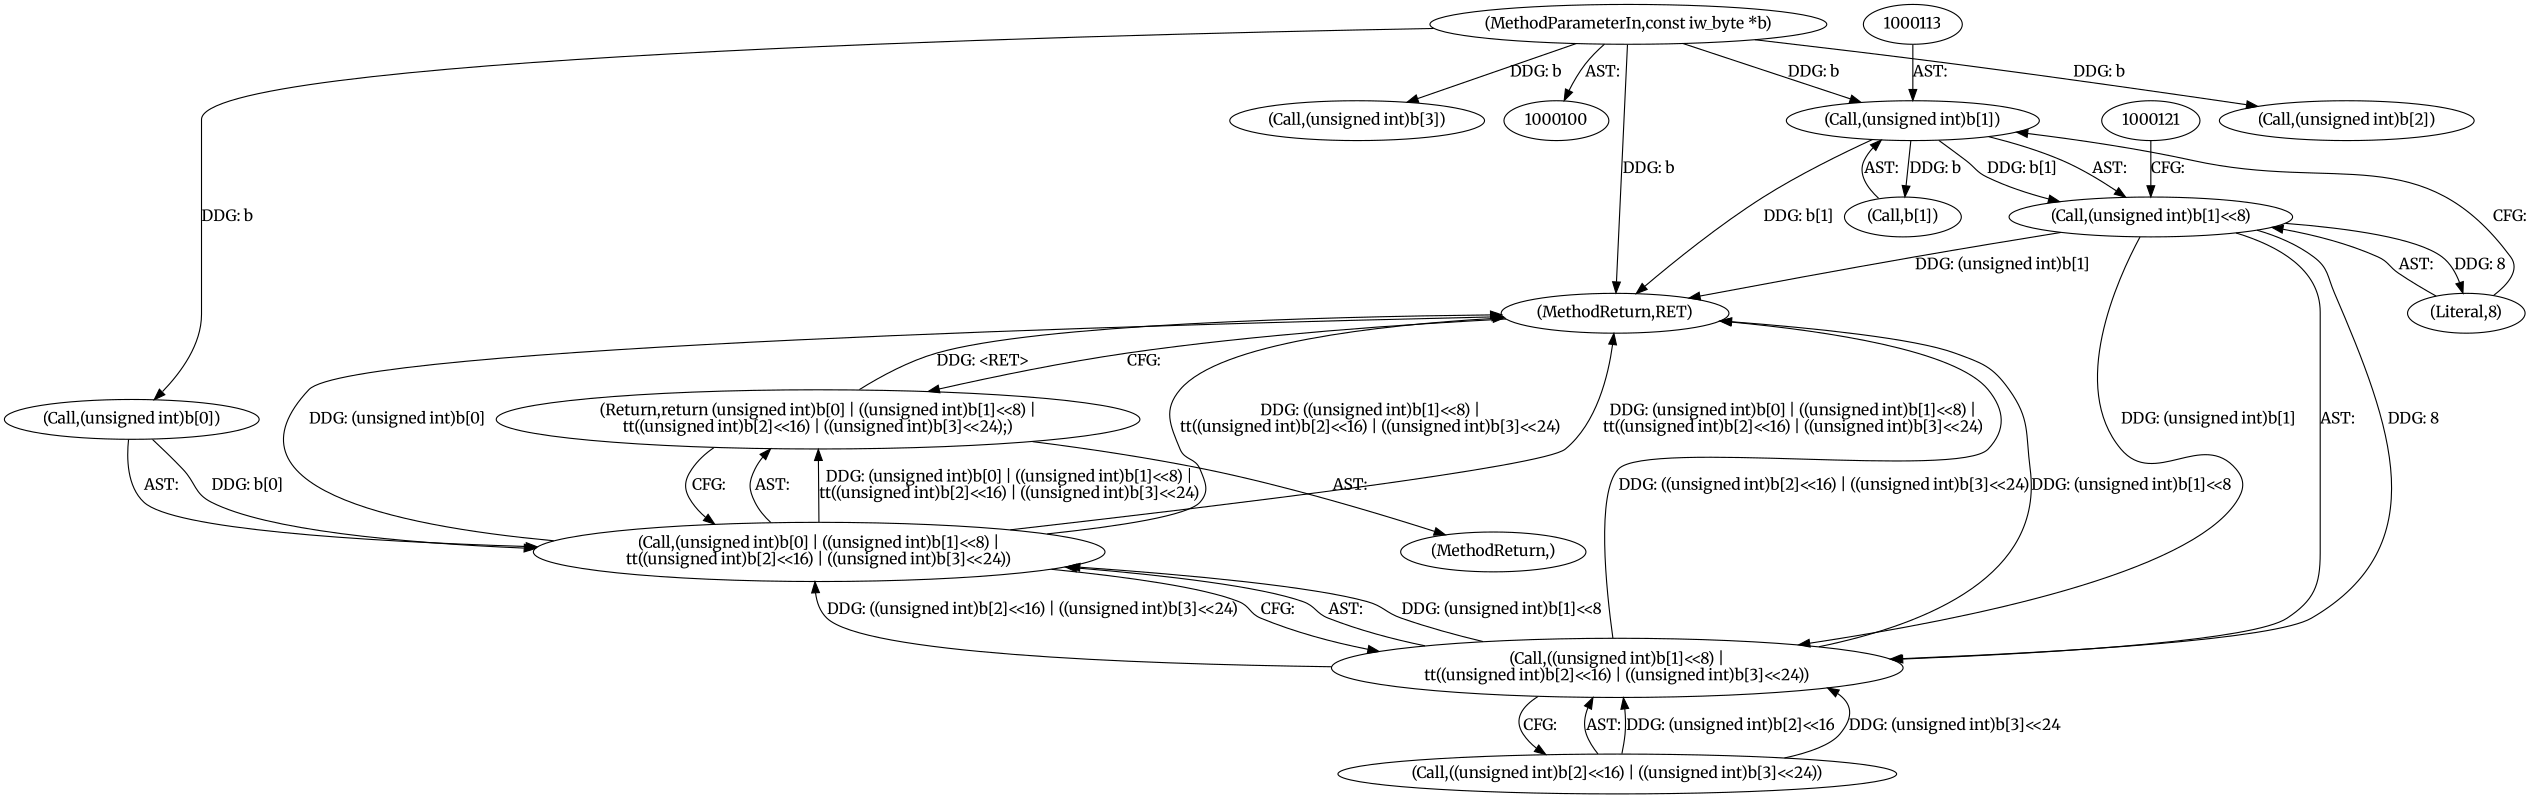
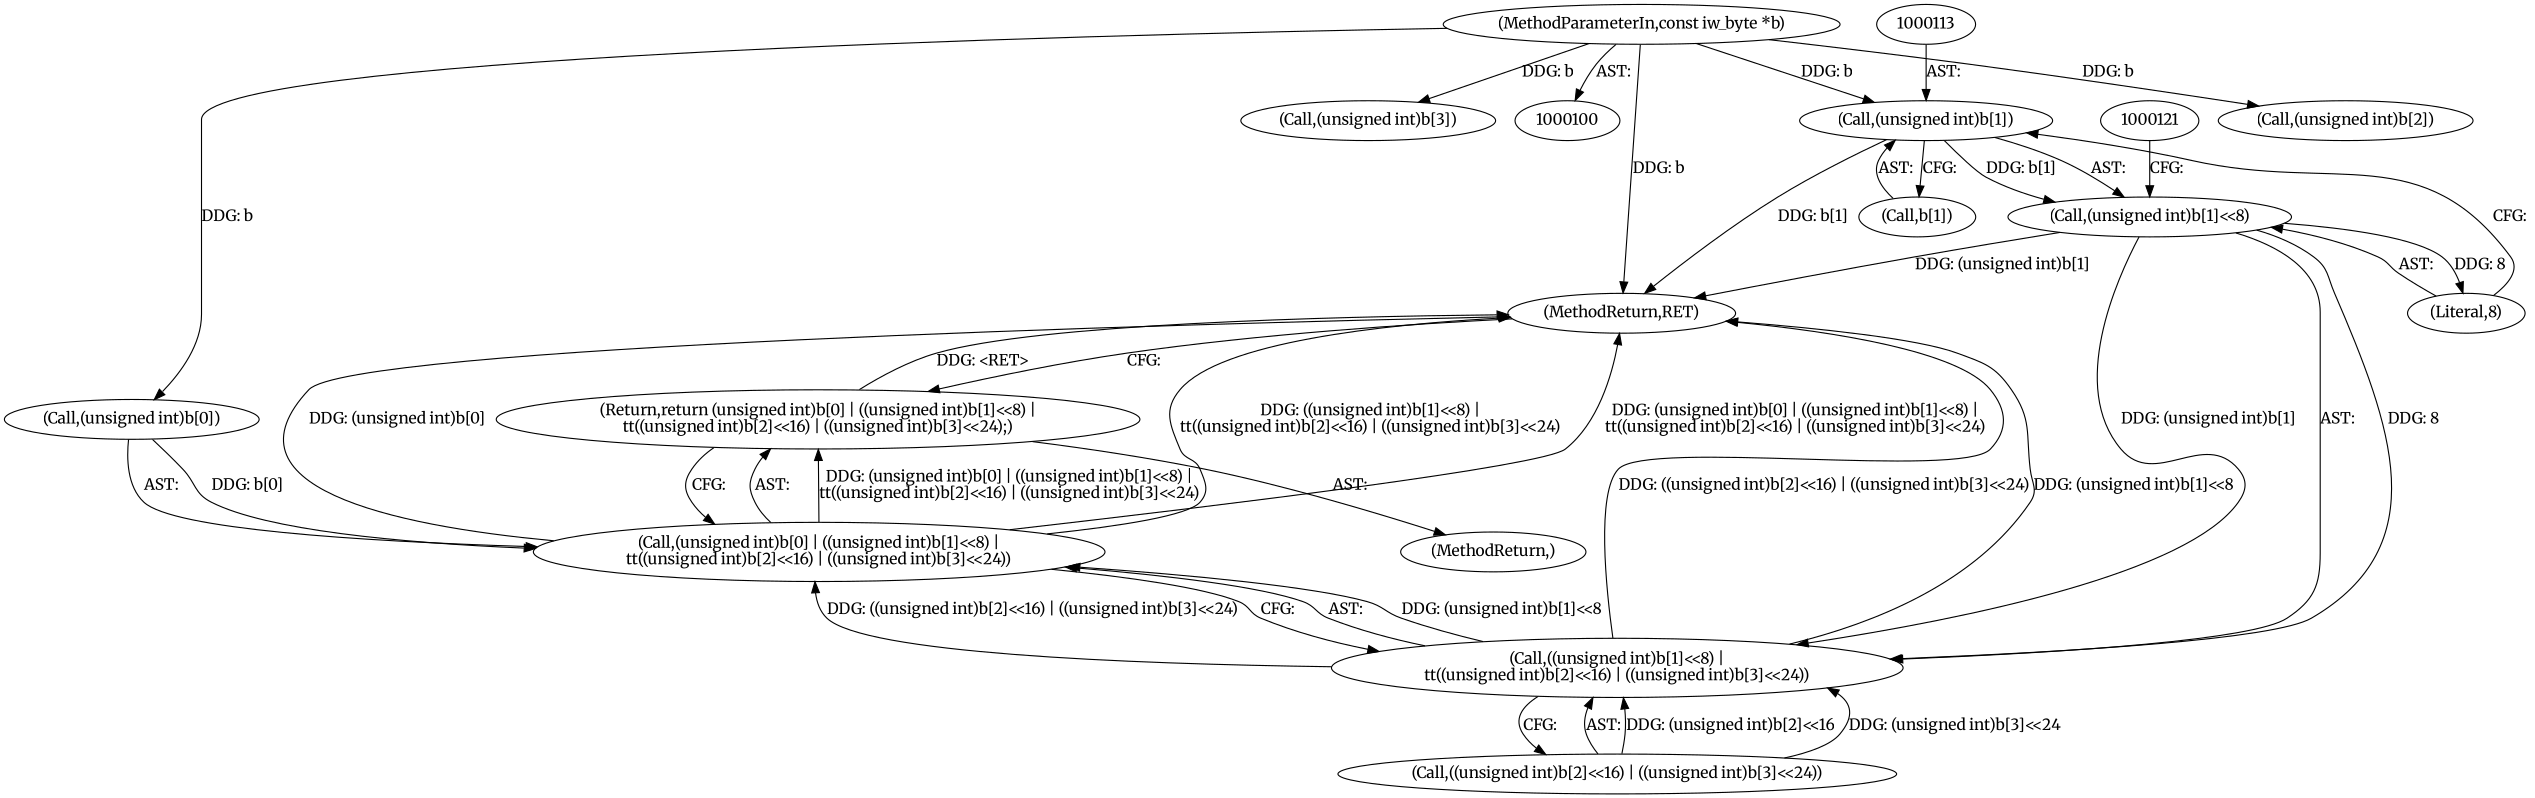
edge "(Call,(unsigned int)b[1])" -> "(Call,b[1])": label "DDG: b" -> "CFG: "
